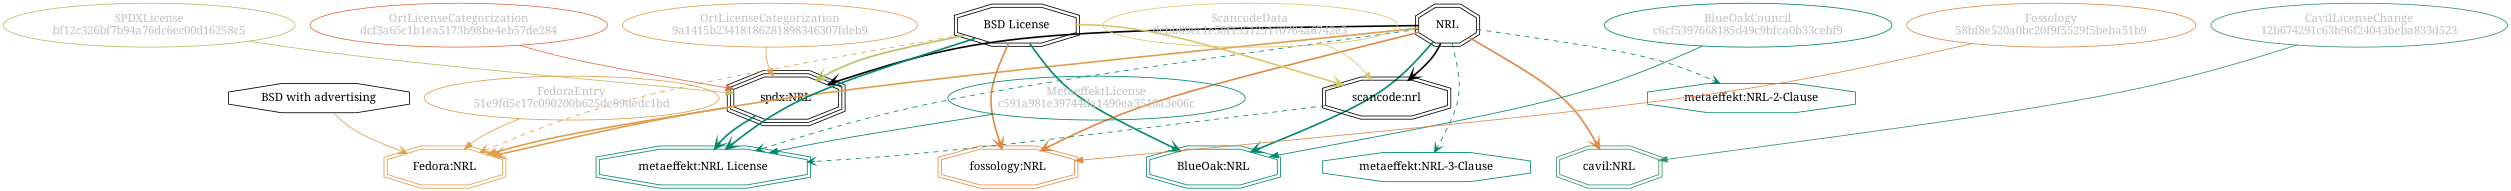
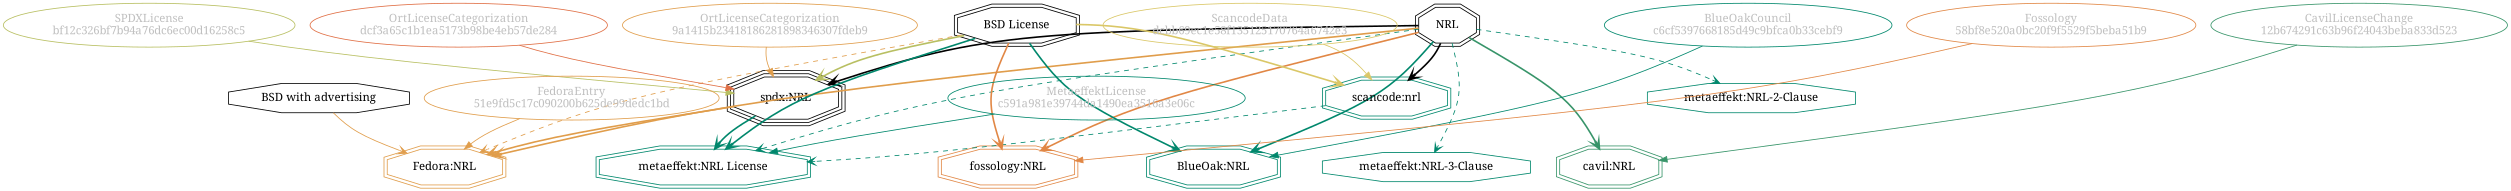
edge "NRL" -> "cavil:NRL": color #e18745 -> #379469
node "scancode:nrl": color black -> #00876c
edge "spdx:NRL" -> "Fedora:NRL": arrowhead normal -> vee
